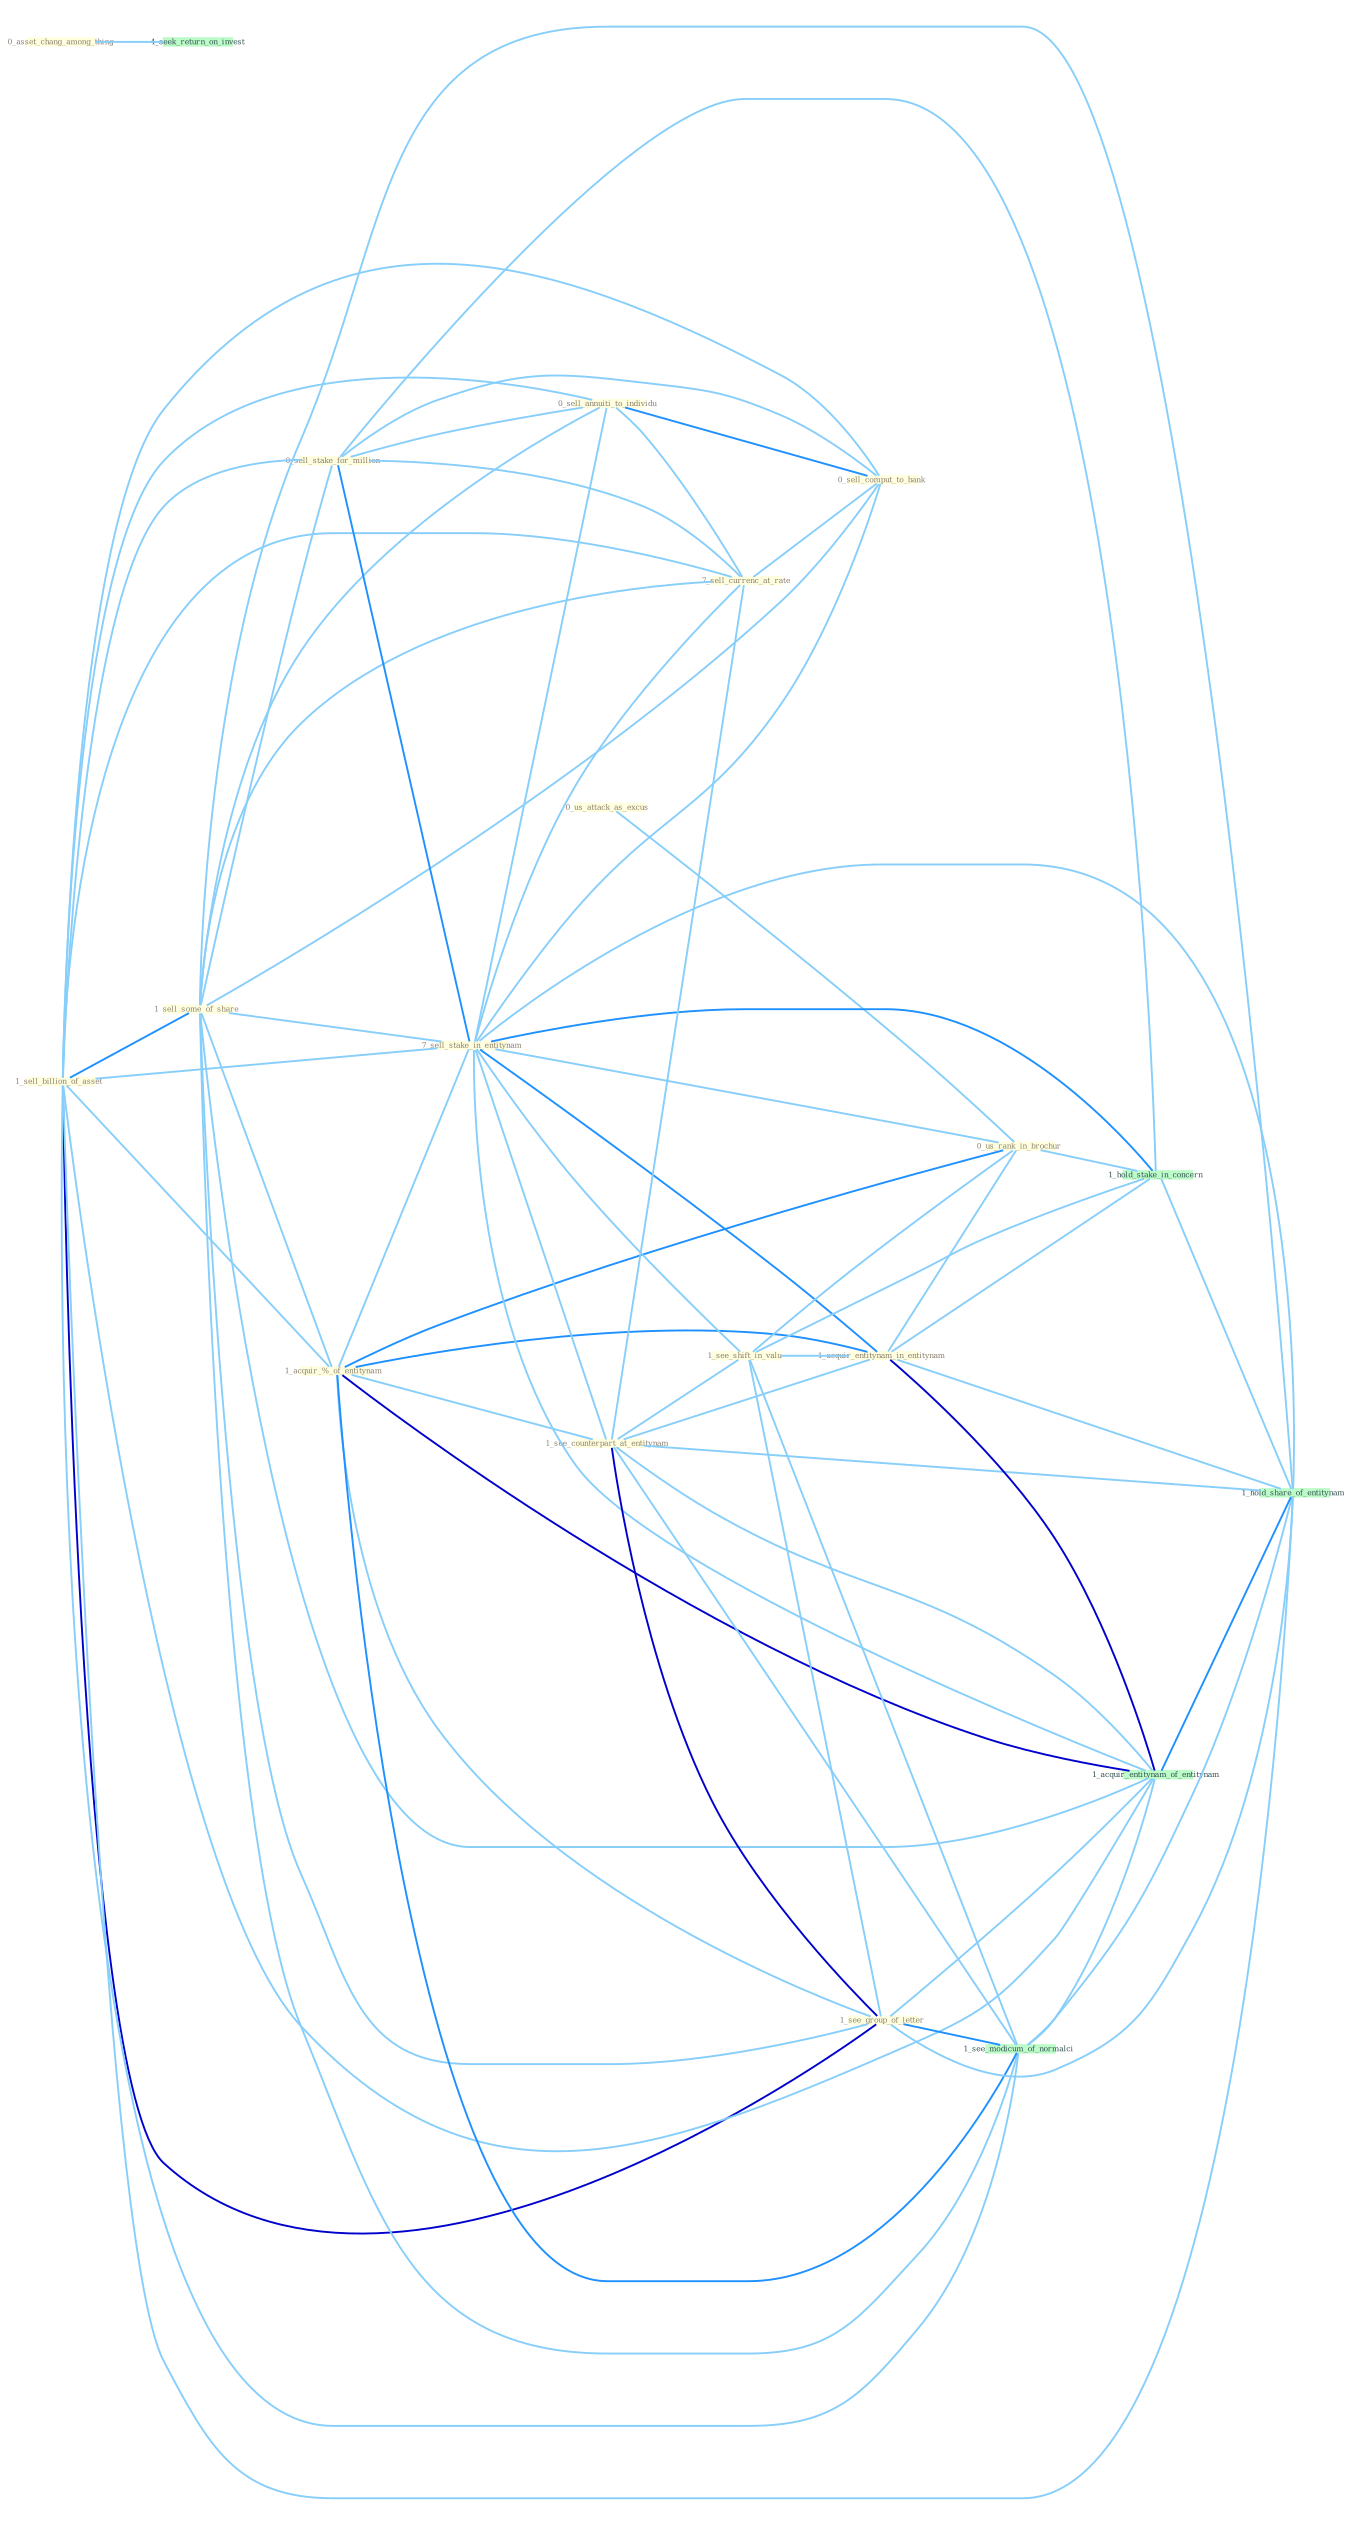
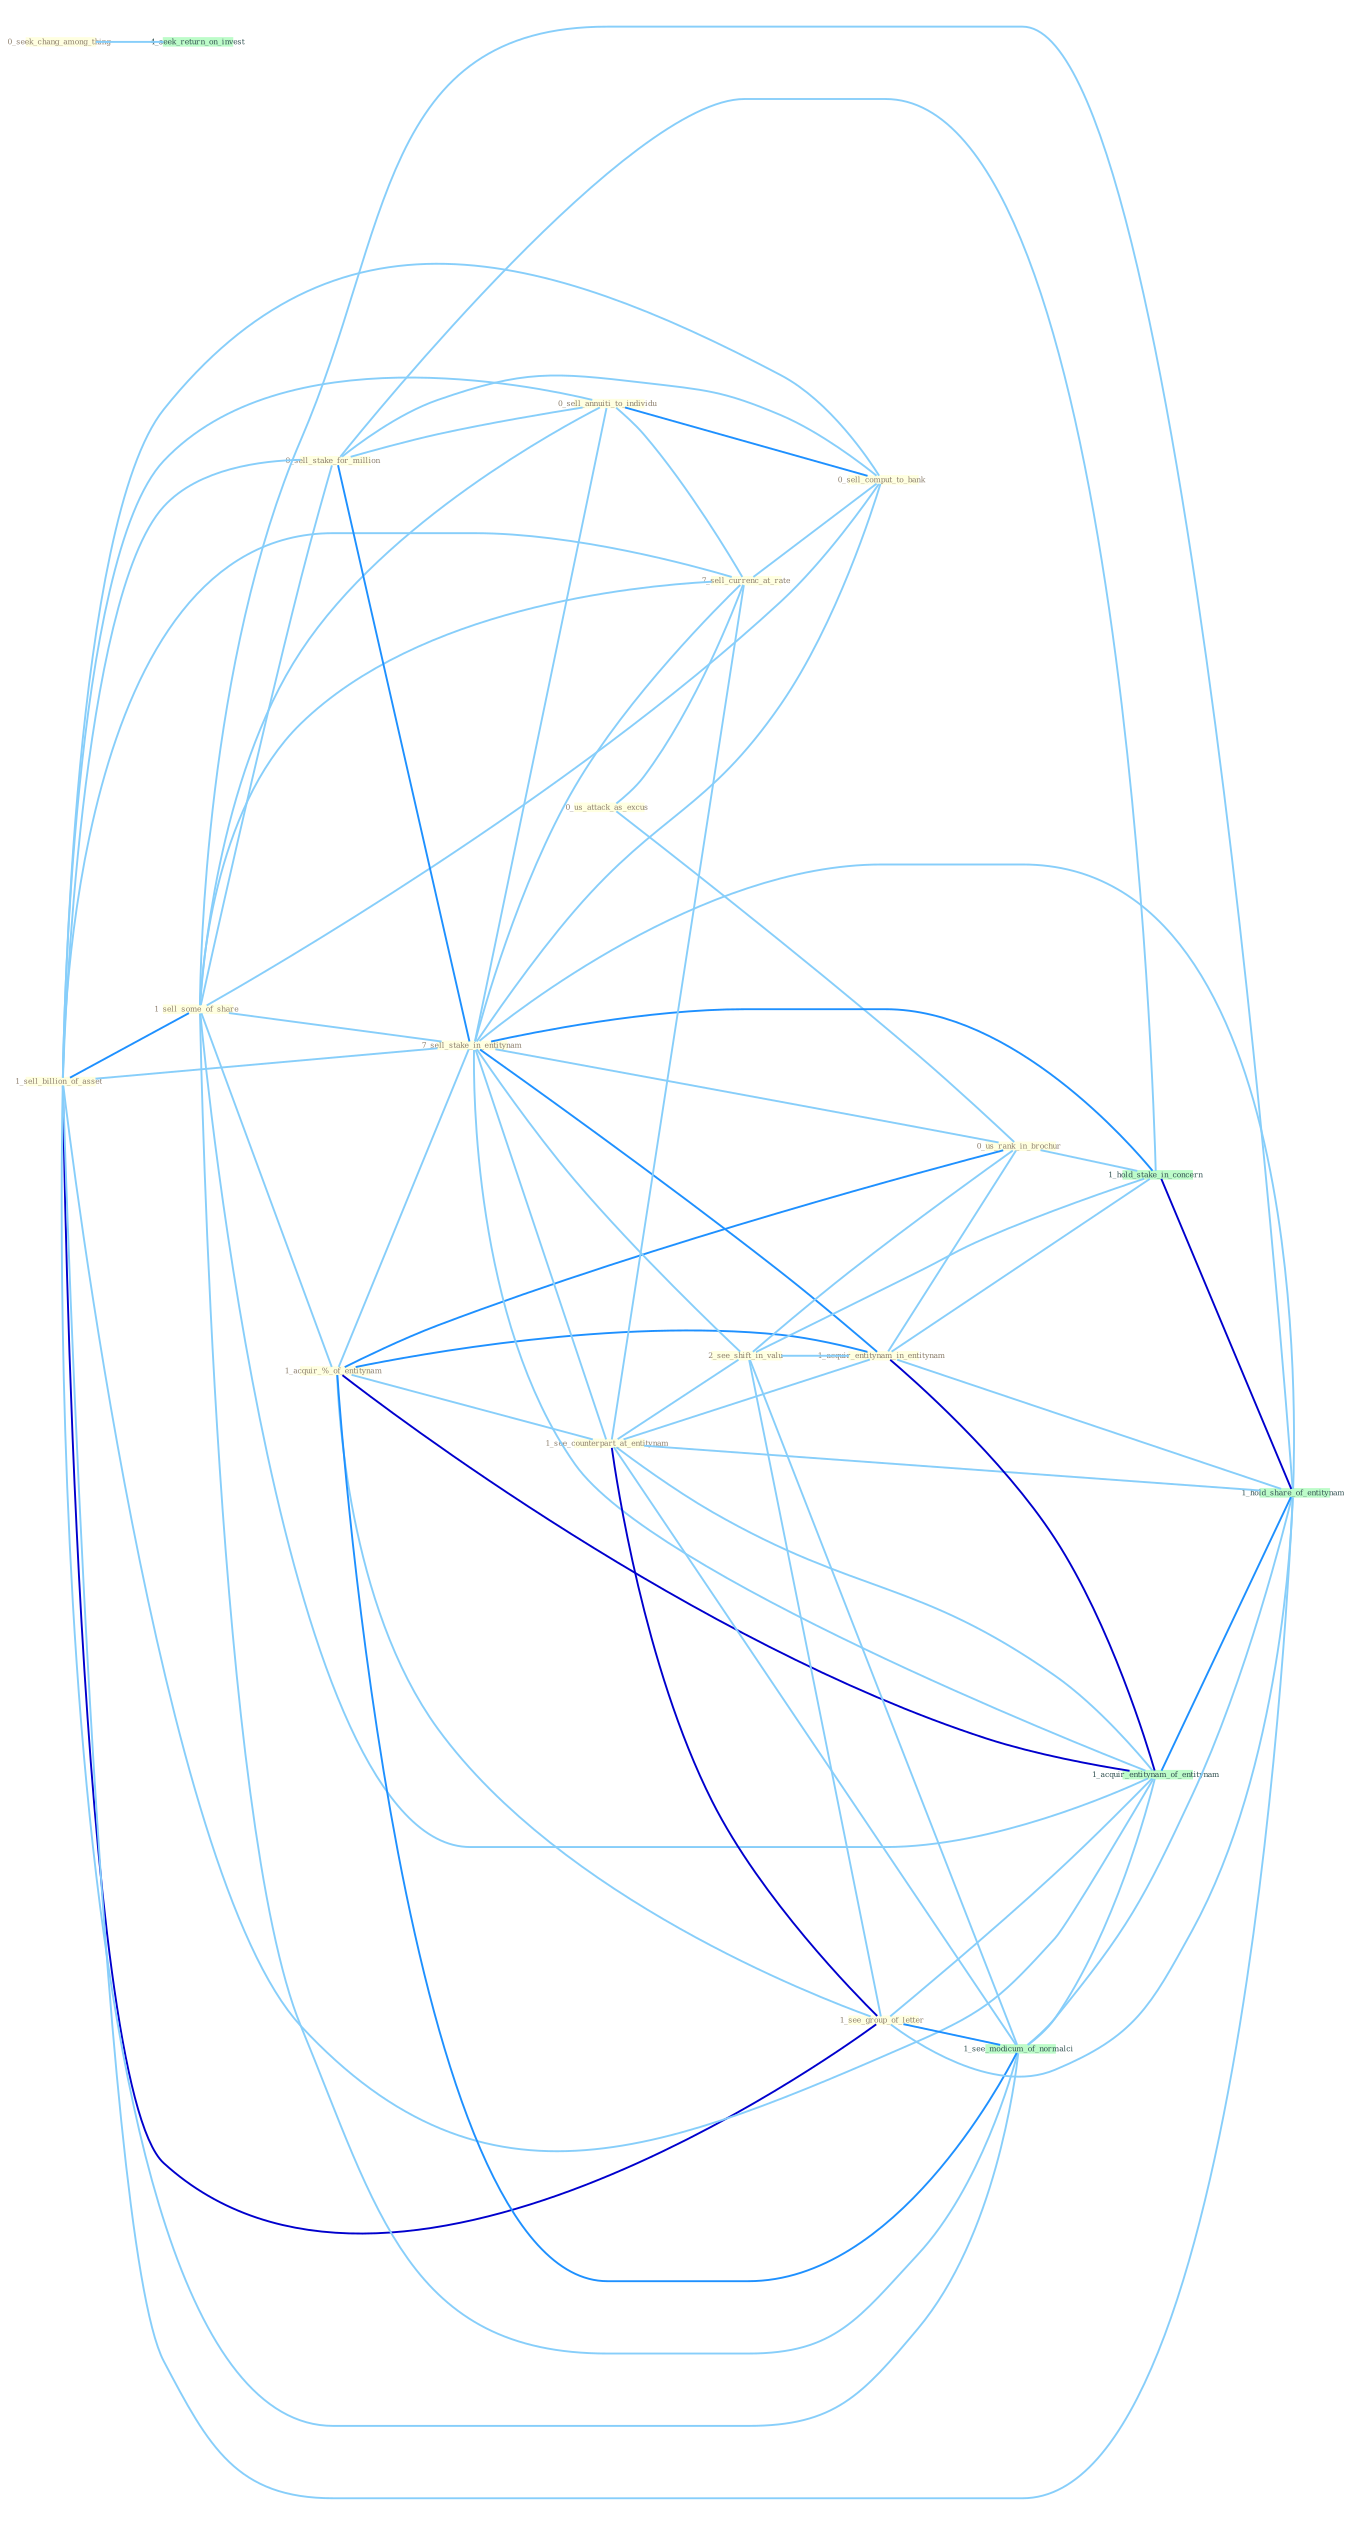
node "0_asset_chang_among_thing": label "0_asset_chang_among_thing" -> "0_seek_chang_among_thing"
edge "0_sell_stake_for_million" -- "7_sell_currenc_at_rate": now "0_us_attack_as_excus" -- "7_sell_currenc_at_rate"
edge "1_sell_billion_of_asset" -- "1_acquir_%_of_entitynam": removed
edge "1_hold_stake_in_concern" -- "1_hold_share_of_entitynam": color #87cefa -> #0000cd
node "1_see_shift_in_valu": label "1_see_shift_in_valu" -> "2_see_shift_in_valu"
edge "1_sell_some_of_share" -- "1_see_group_of_letter": removed
